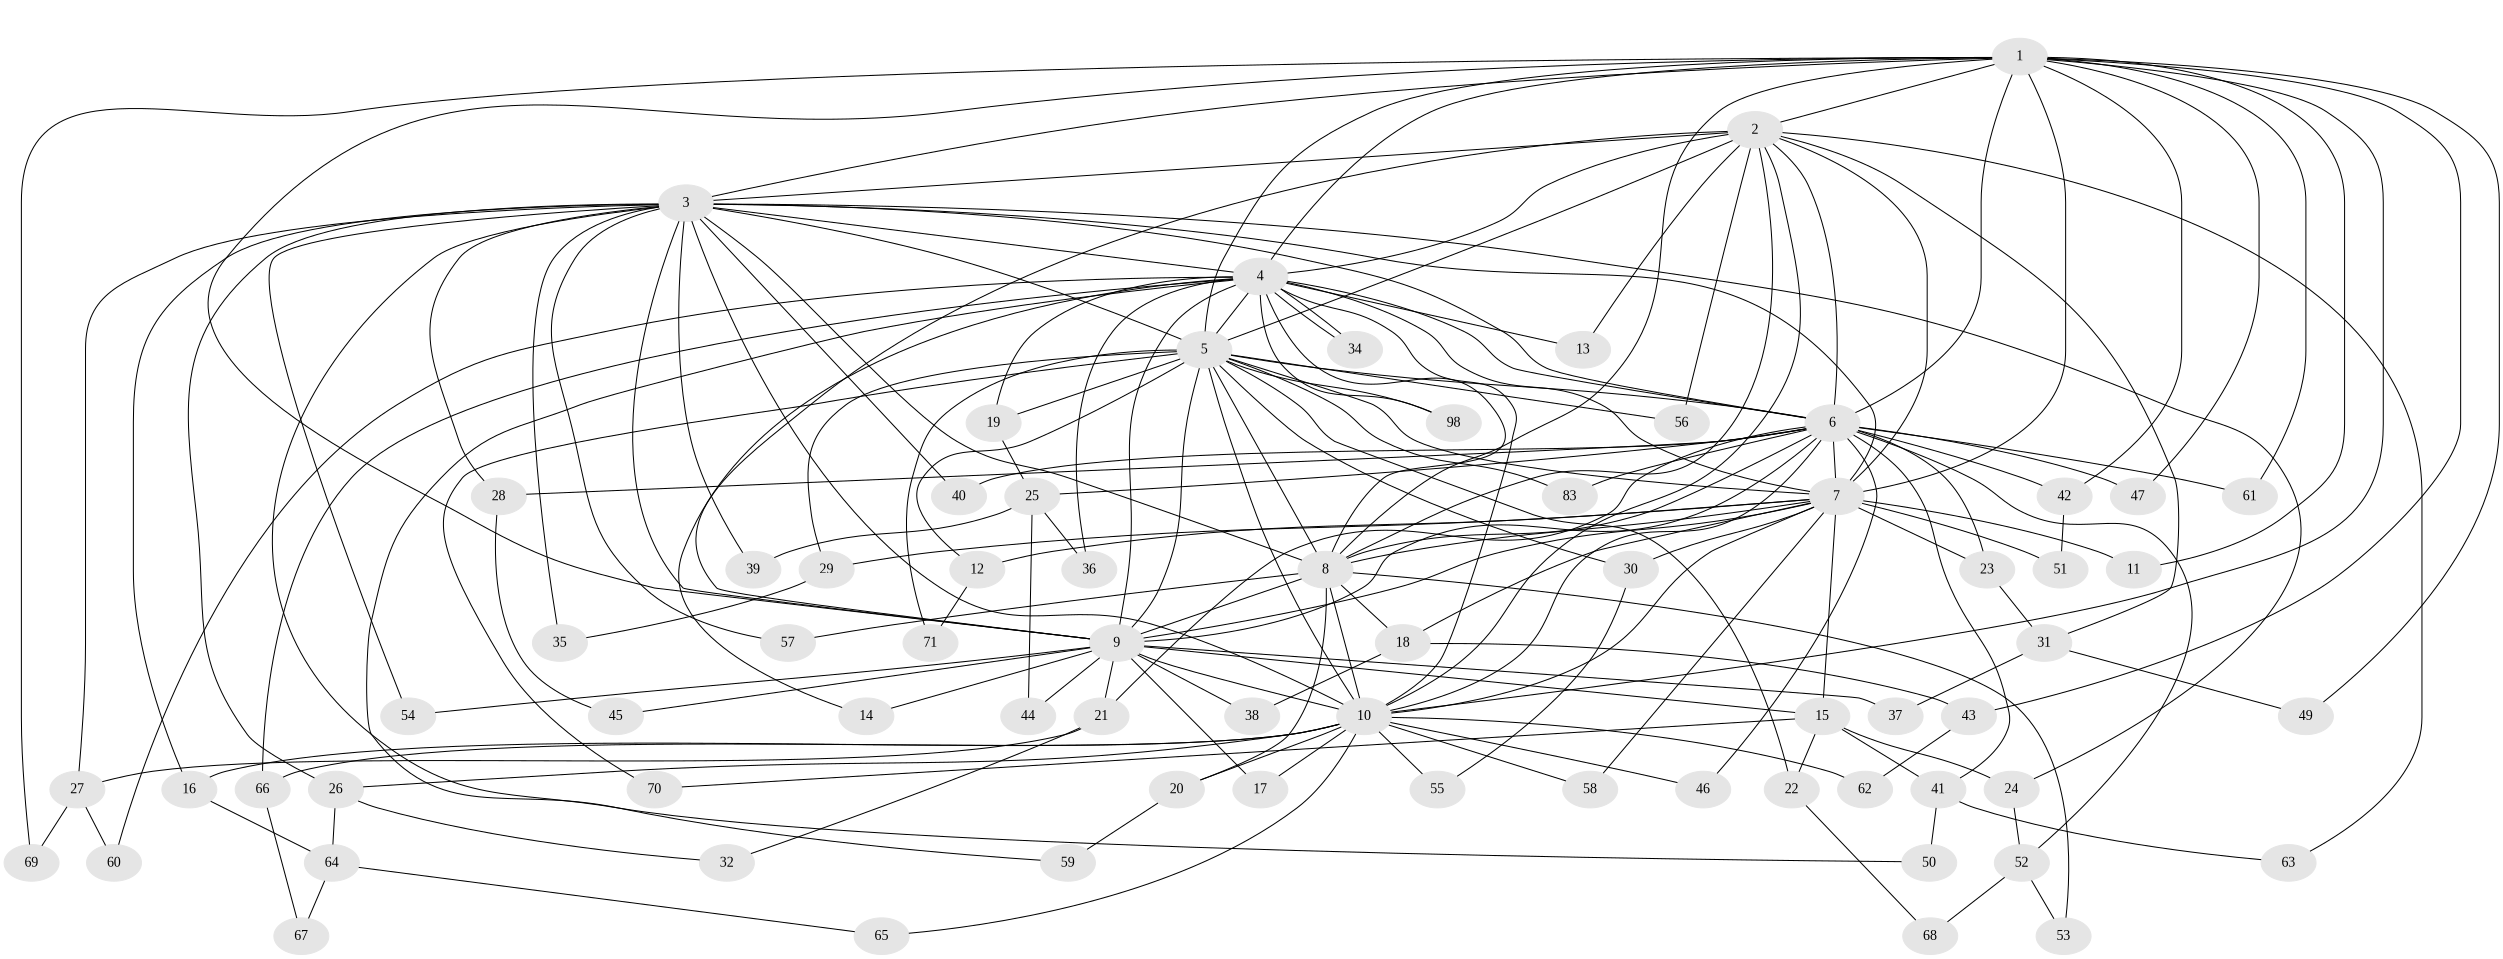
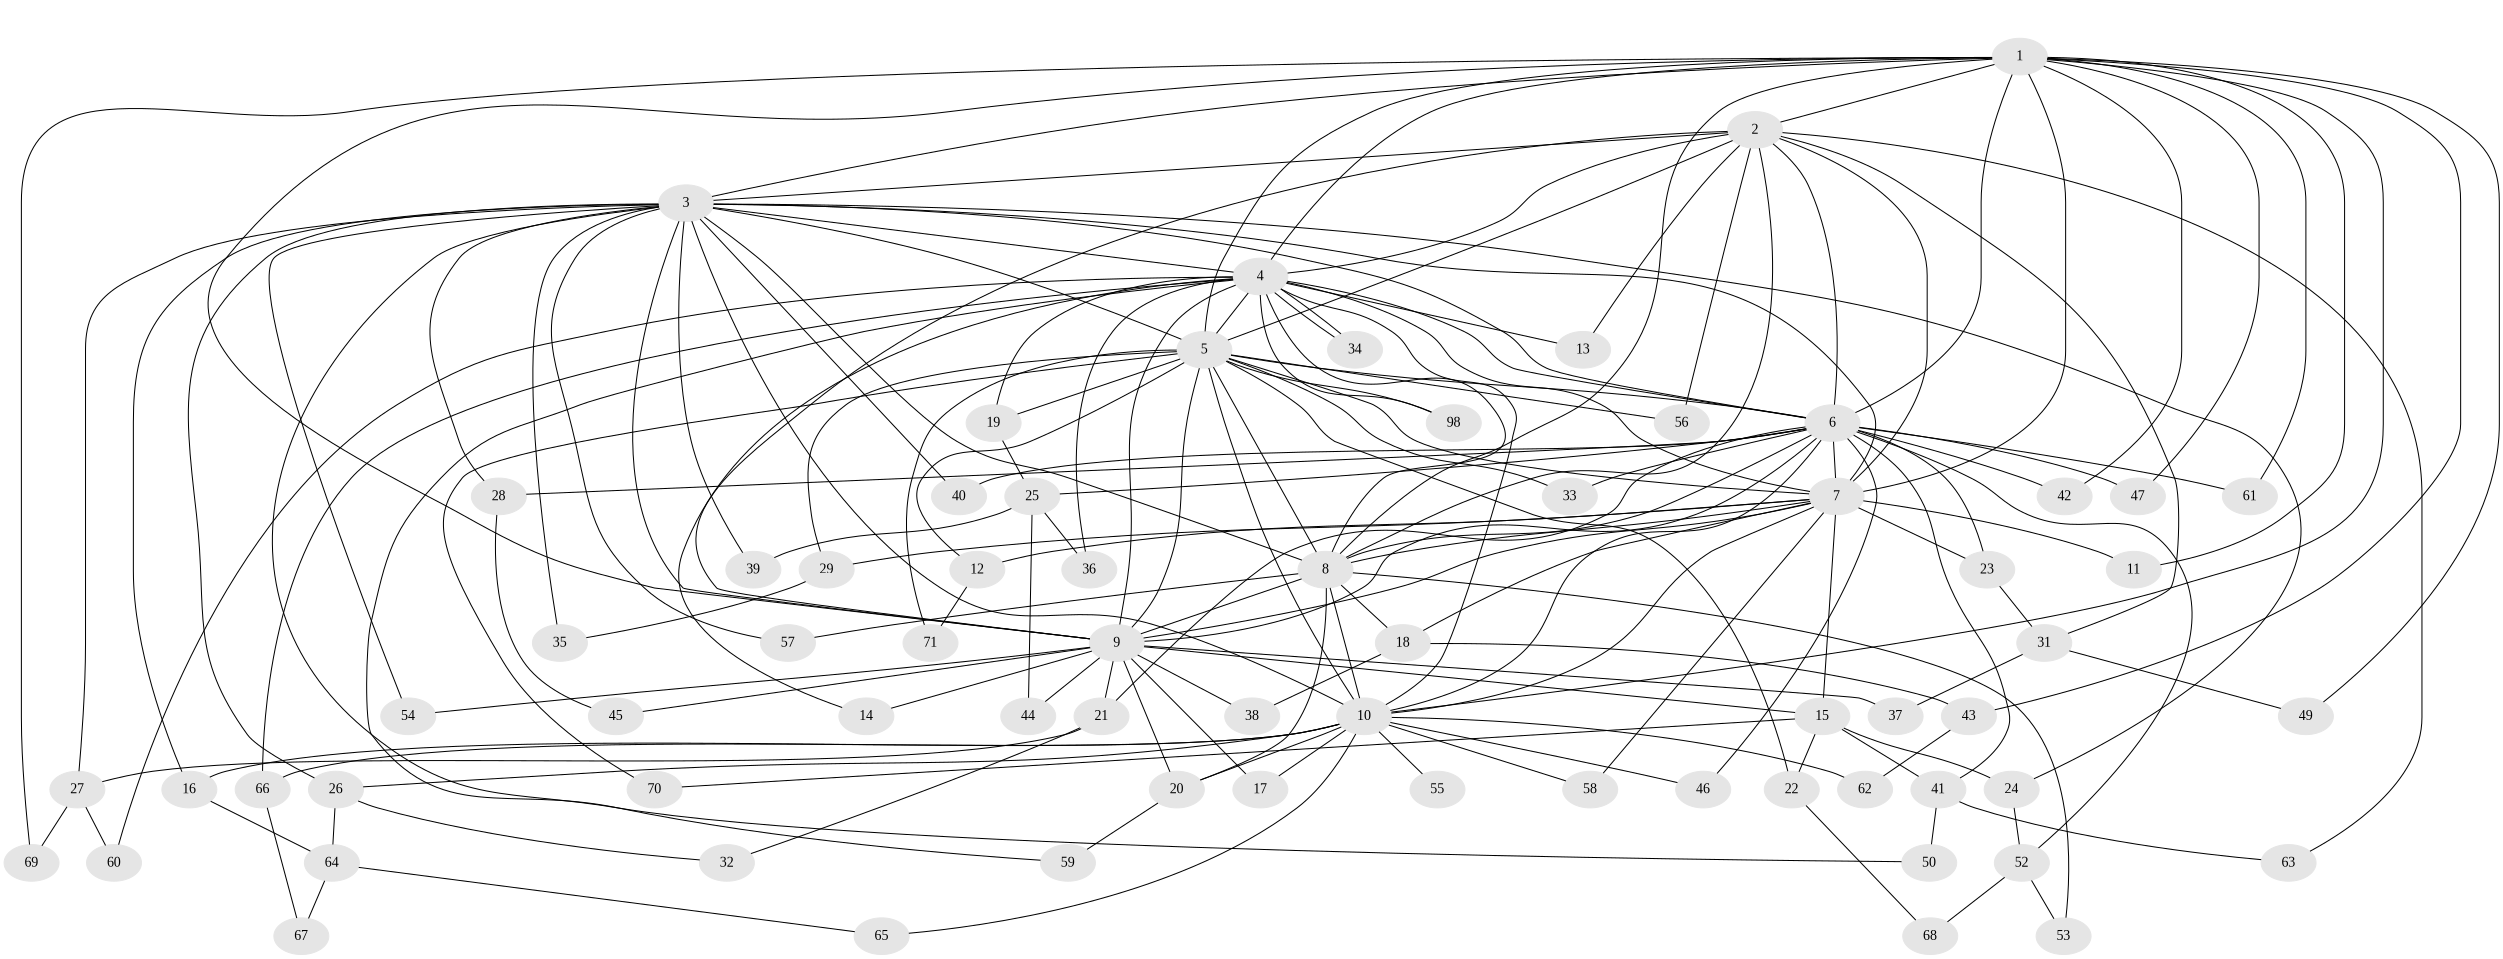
edge "2" -- "10": removed
node "83": label "83" -> "33"
node "30": removed
node "51": removed
edge "9" -- "10": now "9" -- "20"
